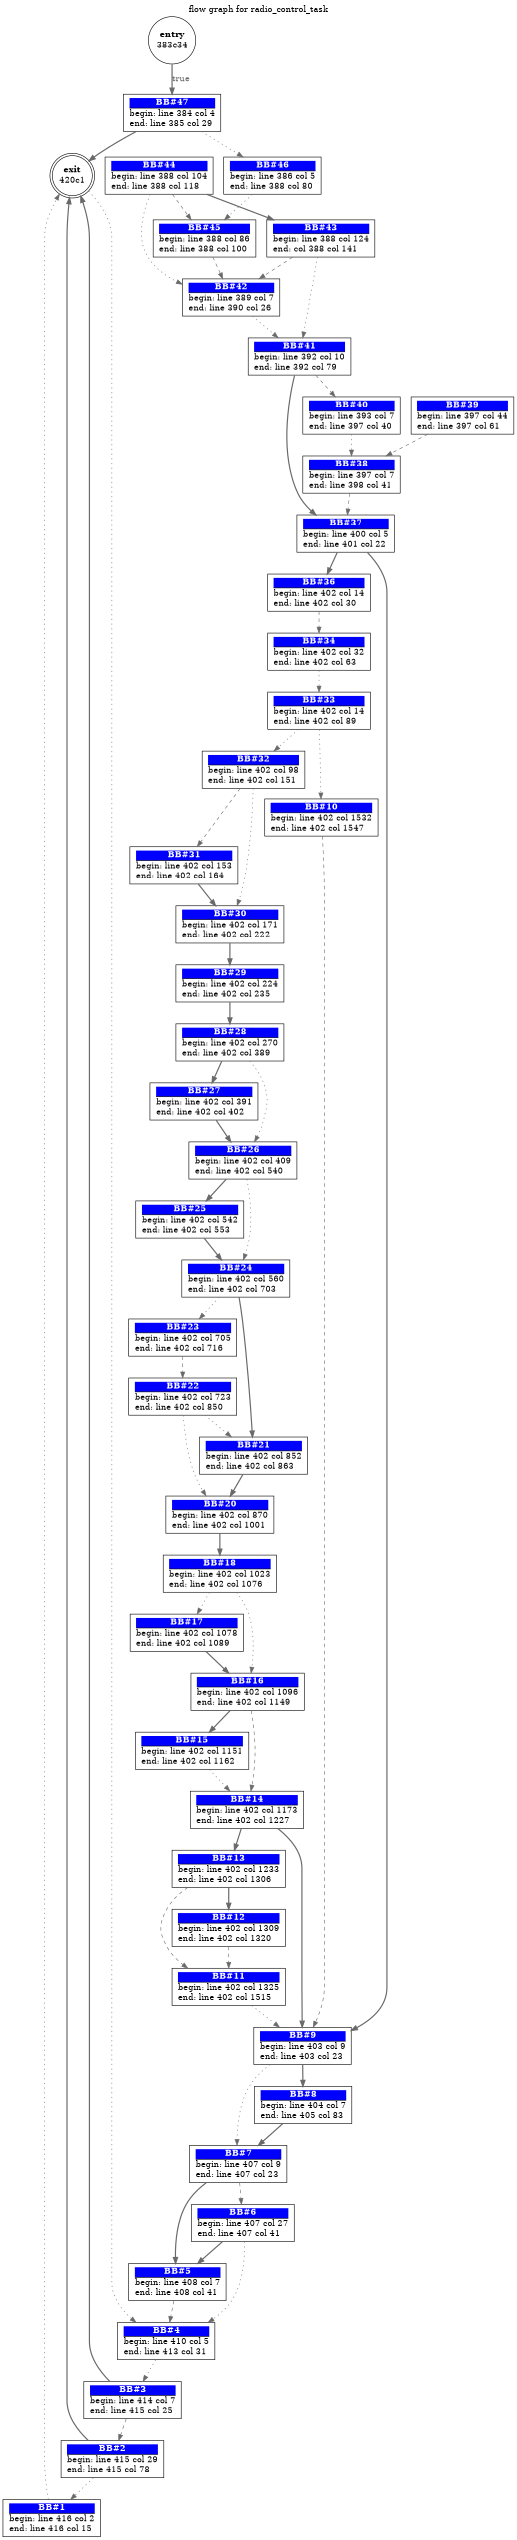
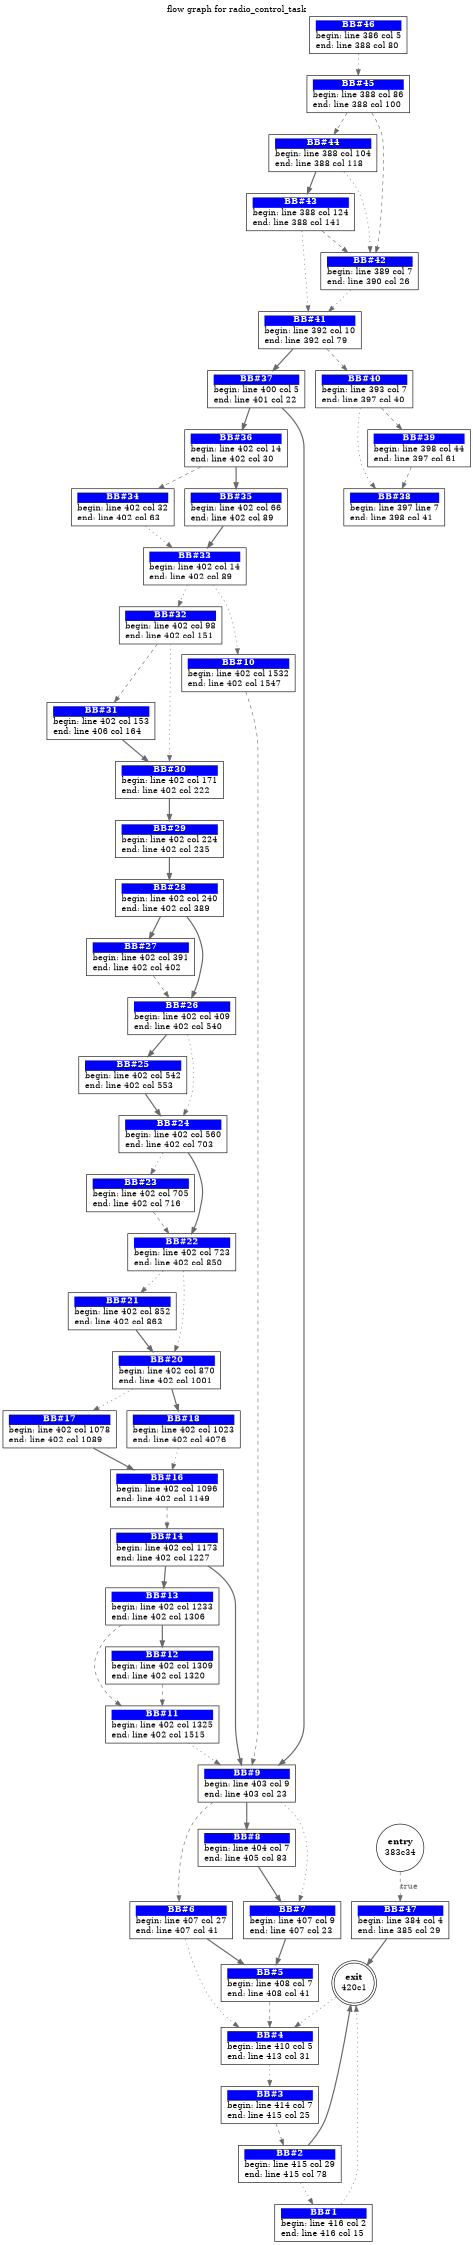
edge "entry" -> "BB#47": style bold -> dashed
edge "BB#47" -> "BB#46": removed
edge "BB#44" -> "BB#45": reversed
node "BB#43": text "end: col 388 col 141" -> "end: line 388 col 141"
node "BB#39": text "begin: line 397 col 44" -> "begin: line 398 col 44"
edge "BB#40" -> "BB#39": added
node "BB#38": text "begin: line 397 col 7" -> "begin: line 397 line 7"
edge "BB#38" -> "BB#37": removed
node "BB#35": added
node "BB#31": text "end: line 402 col 164" -> "end: line 406 col 164"
node "BB#28": text "begin: line 402 col 270" -> "begin: line 402 col 240"
edge "BB#28" -> "BB#26": style dotted -> bold
edge "BB#27" -> "BB#26": style bold -> dashed
edge "BB#3" -> "exit": removed
edge "BB#24" -> "BB#21": now "BB#24" -> "BB#22"
node "BB#18": text "end: line 402 col 1076" -> "end: line 402 col 4076"
edge "BB#18" -> "BB#17": now "BB#20" -> "BB#17"
node "BB#15": removed
edge "BB#7" -> "BB#6": now "BB#9" -> "BB#6"
